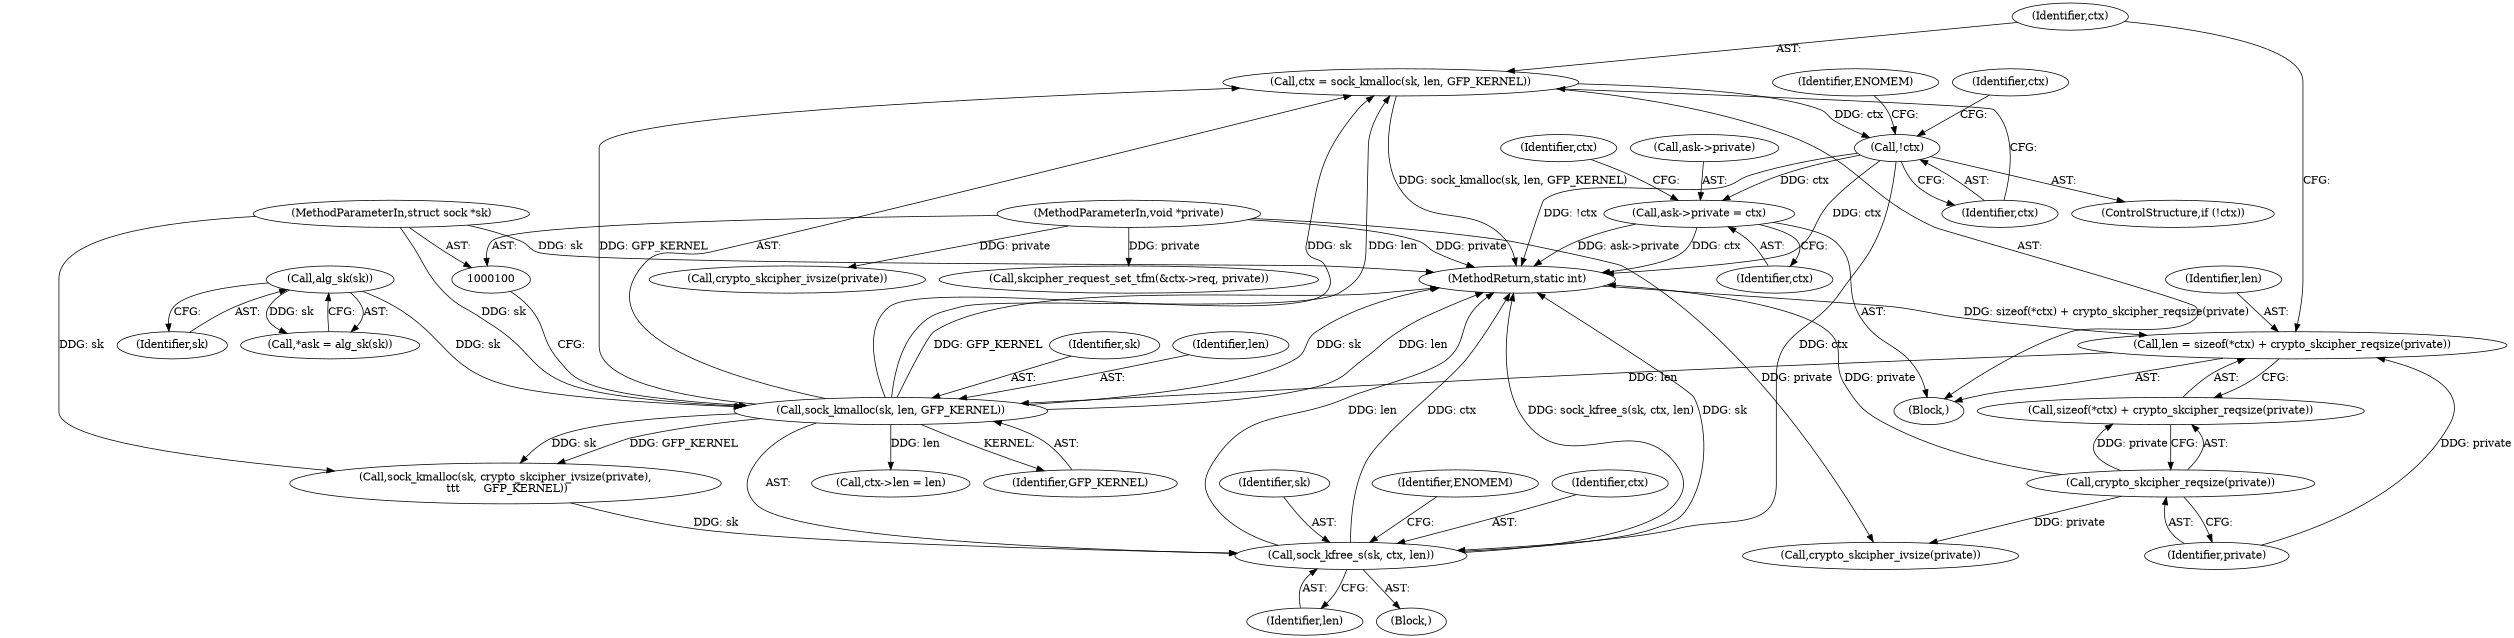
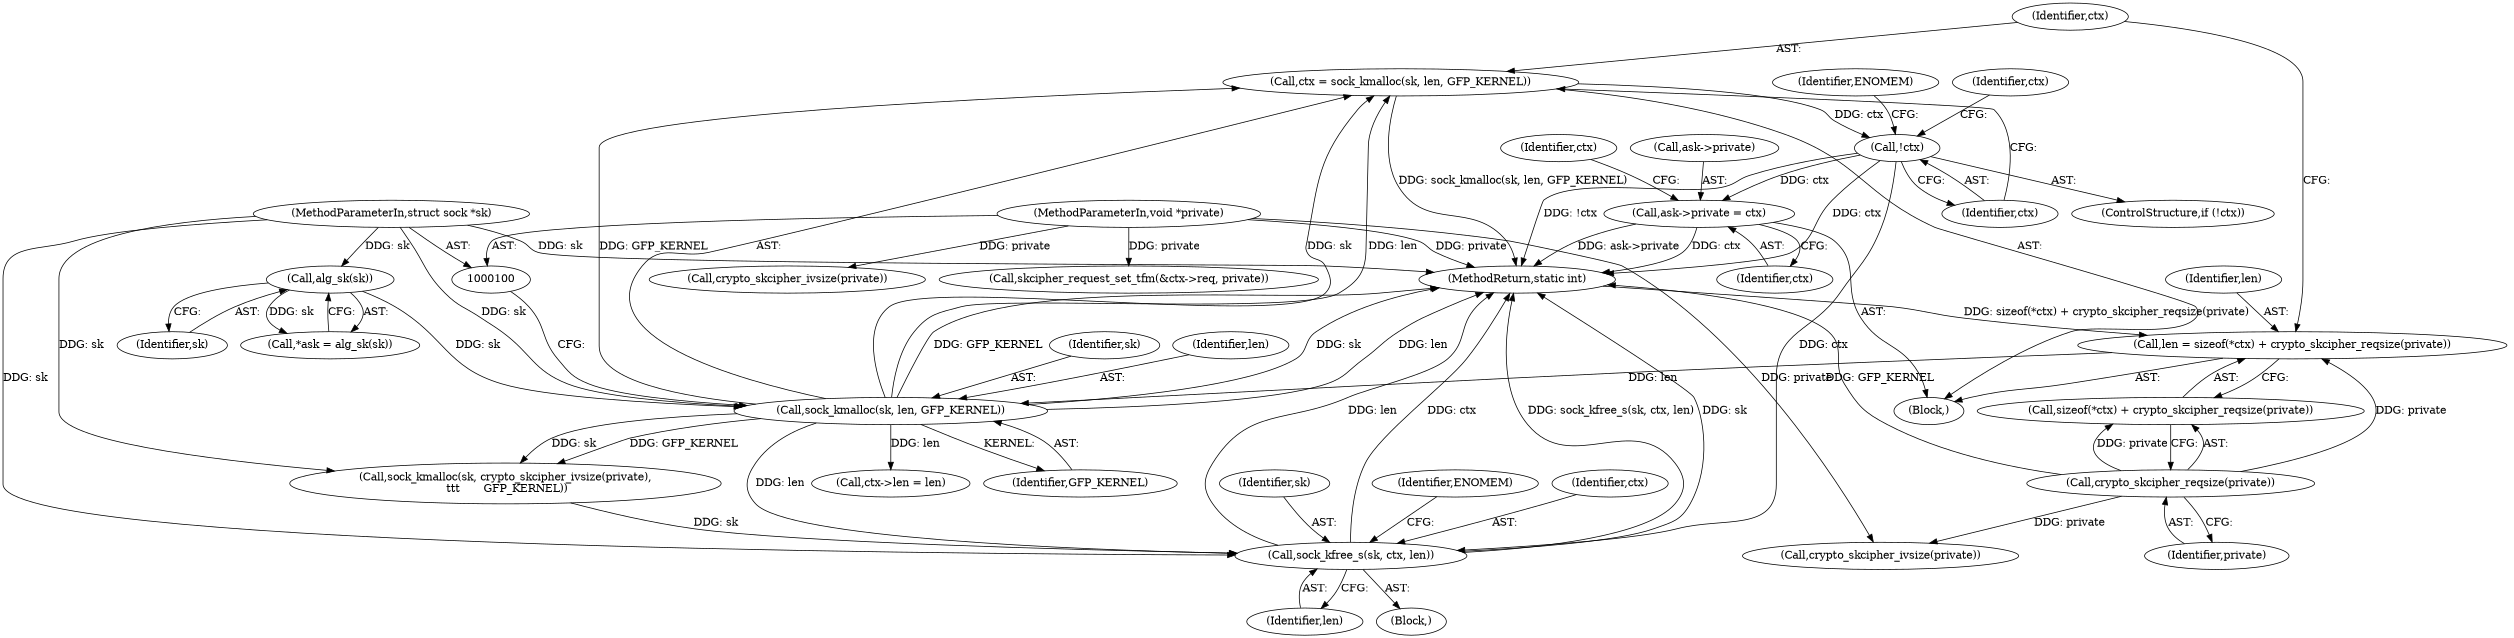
edge "(MethodParameterIn,struct sock *sk)" -> "(Call,alg_sk(sk))": added, label "DDG: sk"
edge "(Call,crypto_skcipher_reqsize(private))" -> "(MethodReturn,static int)": label "DDG: private" -> "DDG: GFP_KERNEL"
edge "(Identifier,private)" -> "(Call,len = sizeof(*ctx) + crypto_skcipher_reqsize(private))": now "(Call,crypto_skcipher_reqsize(private))" -> "(Call,len = sizeof(*ctx) + crypto_skcipher_reqsize(private))"
edge "(Call,sock_kmalloc(sk, len, GFP_KERNEL))" -> "(Call,sock_kfree_s(sk, ctx, len))": label "AST: " -> "DDG: len"
edge "(MethodParameterIn,struct sock *sk)" -> "(Call,sock_kfree_s(sk, ctx, len))": added, label "DDG: sk"
